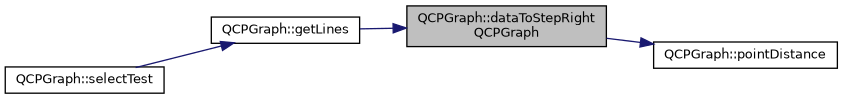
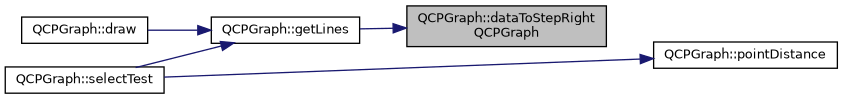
node "QCPGraph::draw": added
edge "QCPGraph::dataToStepRight QCPGraph" -> "QCPGraph::pointDistance": now "QCPGraph::selectTest" -> "QCPGraph::pointDistance"
